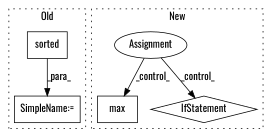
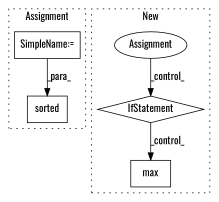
cluster "Old": label "Old" -> "Assignment"
edge "sorted" -> "SimpleName:=": reversed
edge "Assignment" -> "max": now "IfStatement" -> "max"
